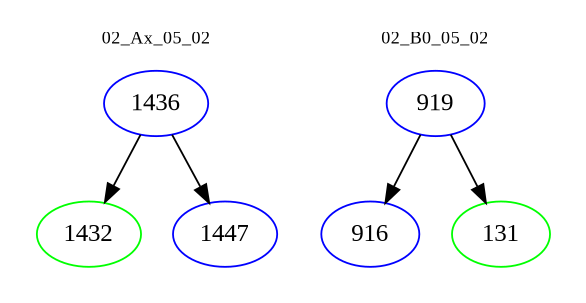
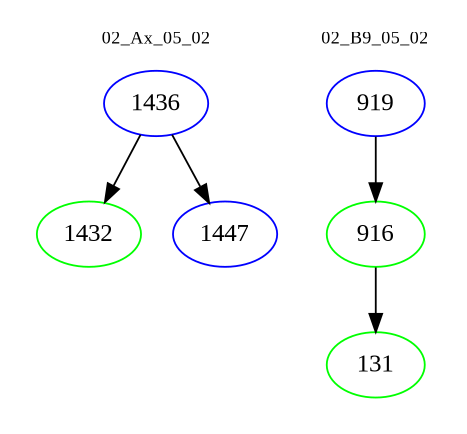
cluster "02_B0_05_02": label "02_B0_05_02" -> "02_B9_05_02"
edge "919" -> "131": now "916" -> "131"
node "916": color blue -> green
